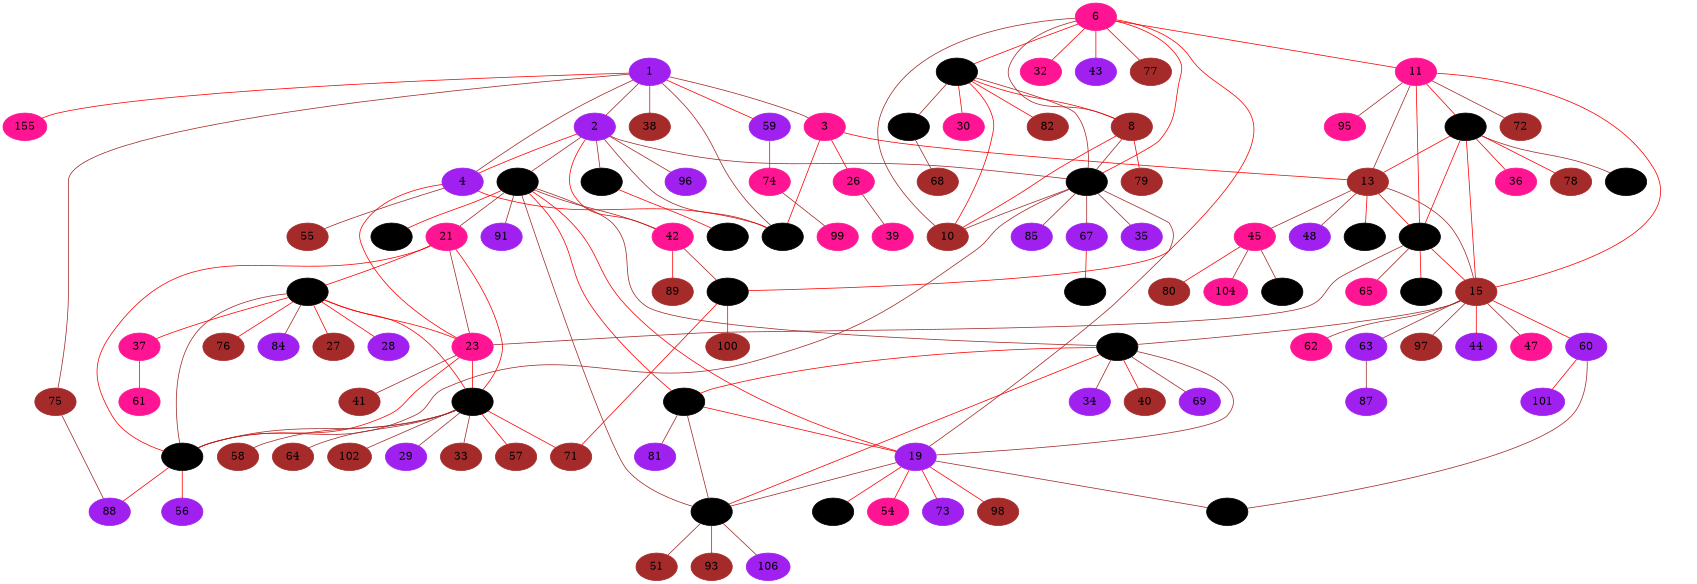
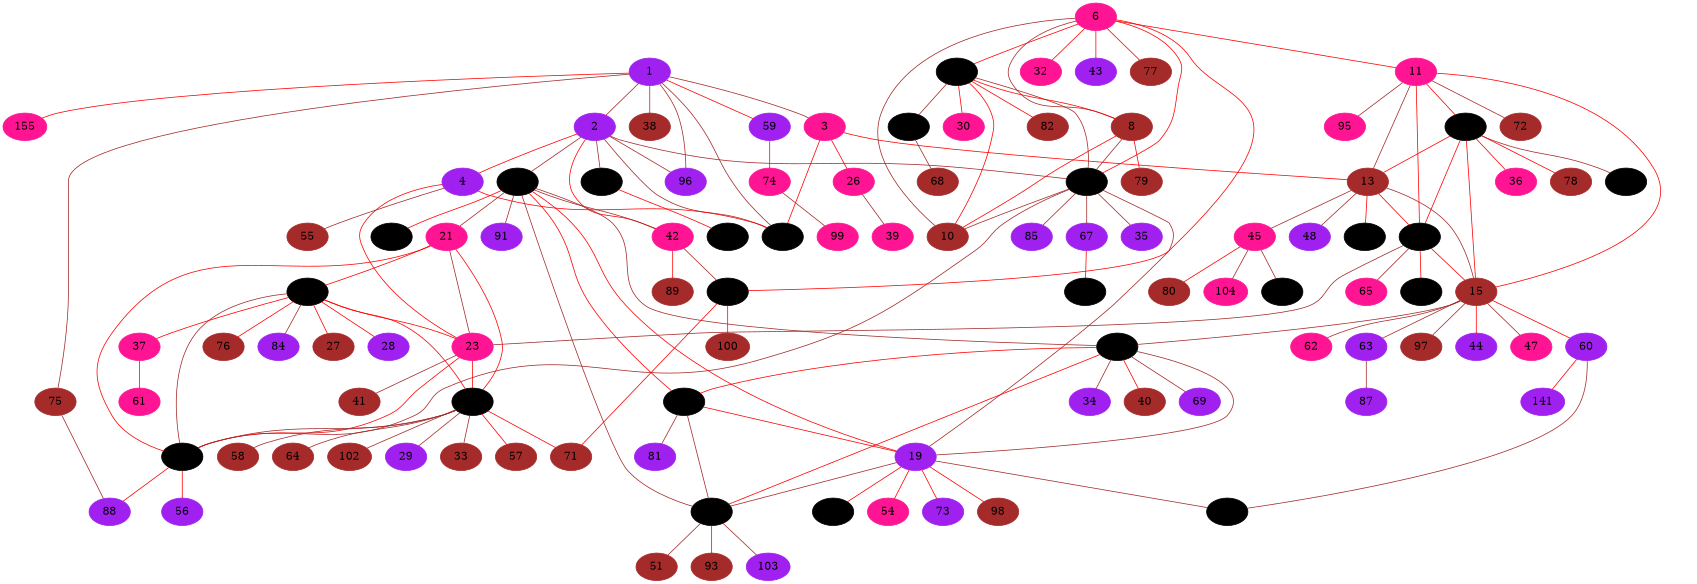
edge "1" -- "4": now "1" -- "96"
node "101": label "101" -> "141"
node "106": label "106" -> "103"
